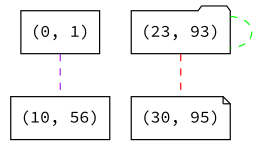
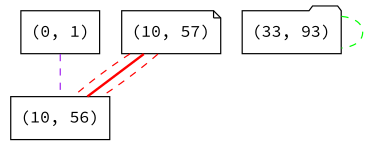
node "(10, 57)": added
node "(23, 93)": label "(23, 93)" -> "(33, 93)"
node "(30, 95)": removed
